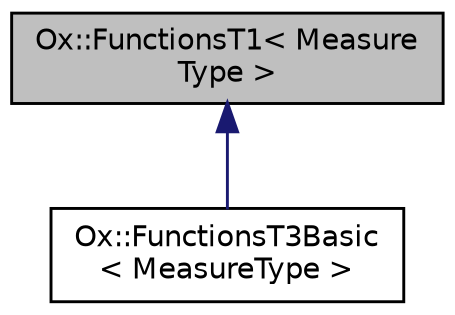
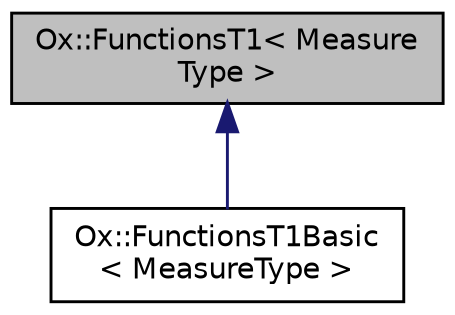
node "Ox::FunctionsT3Basic < MeasureType >": label "Ox::FunctionsT3Basic < MeasureType >" -> "Ox::FunctionsT1Basic < MeasureType >"
